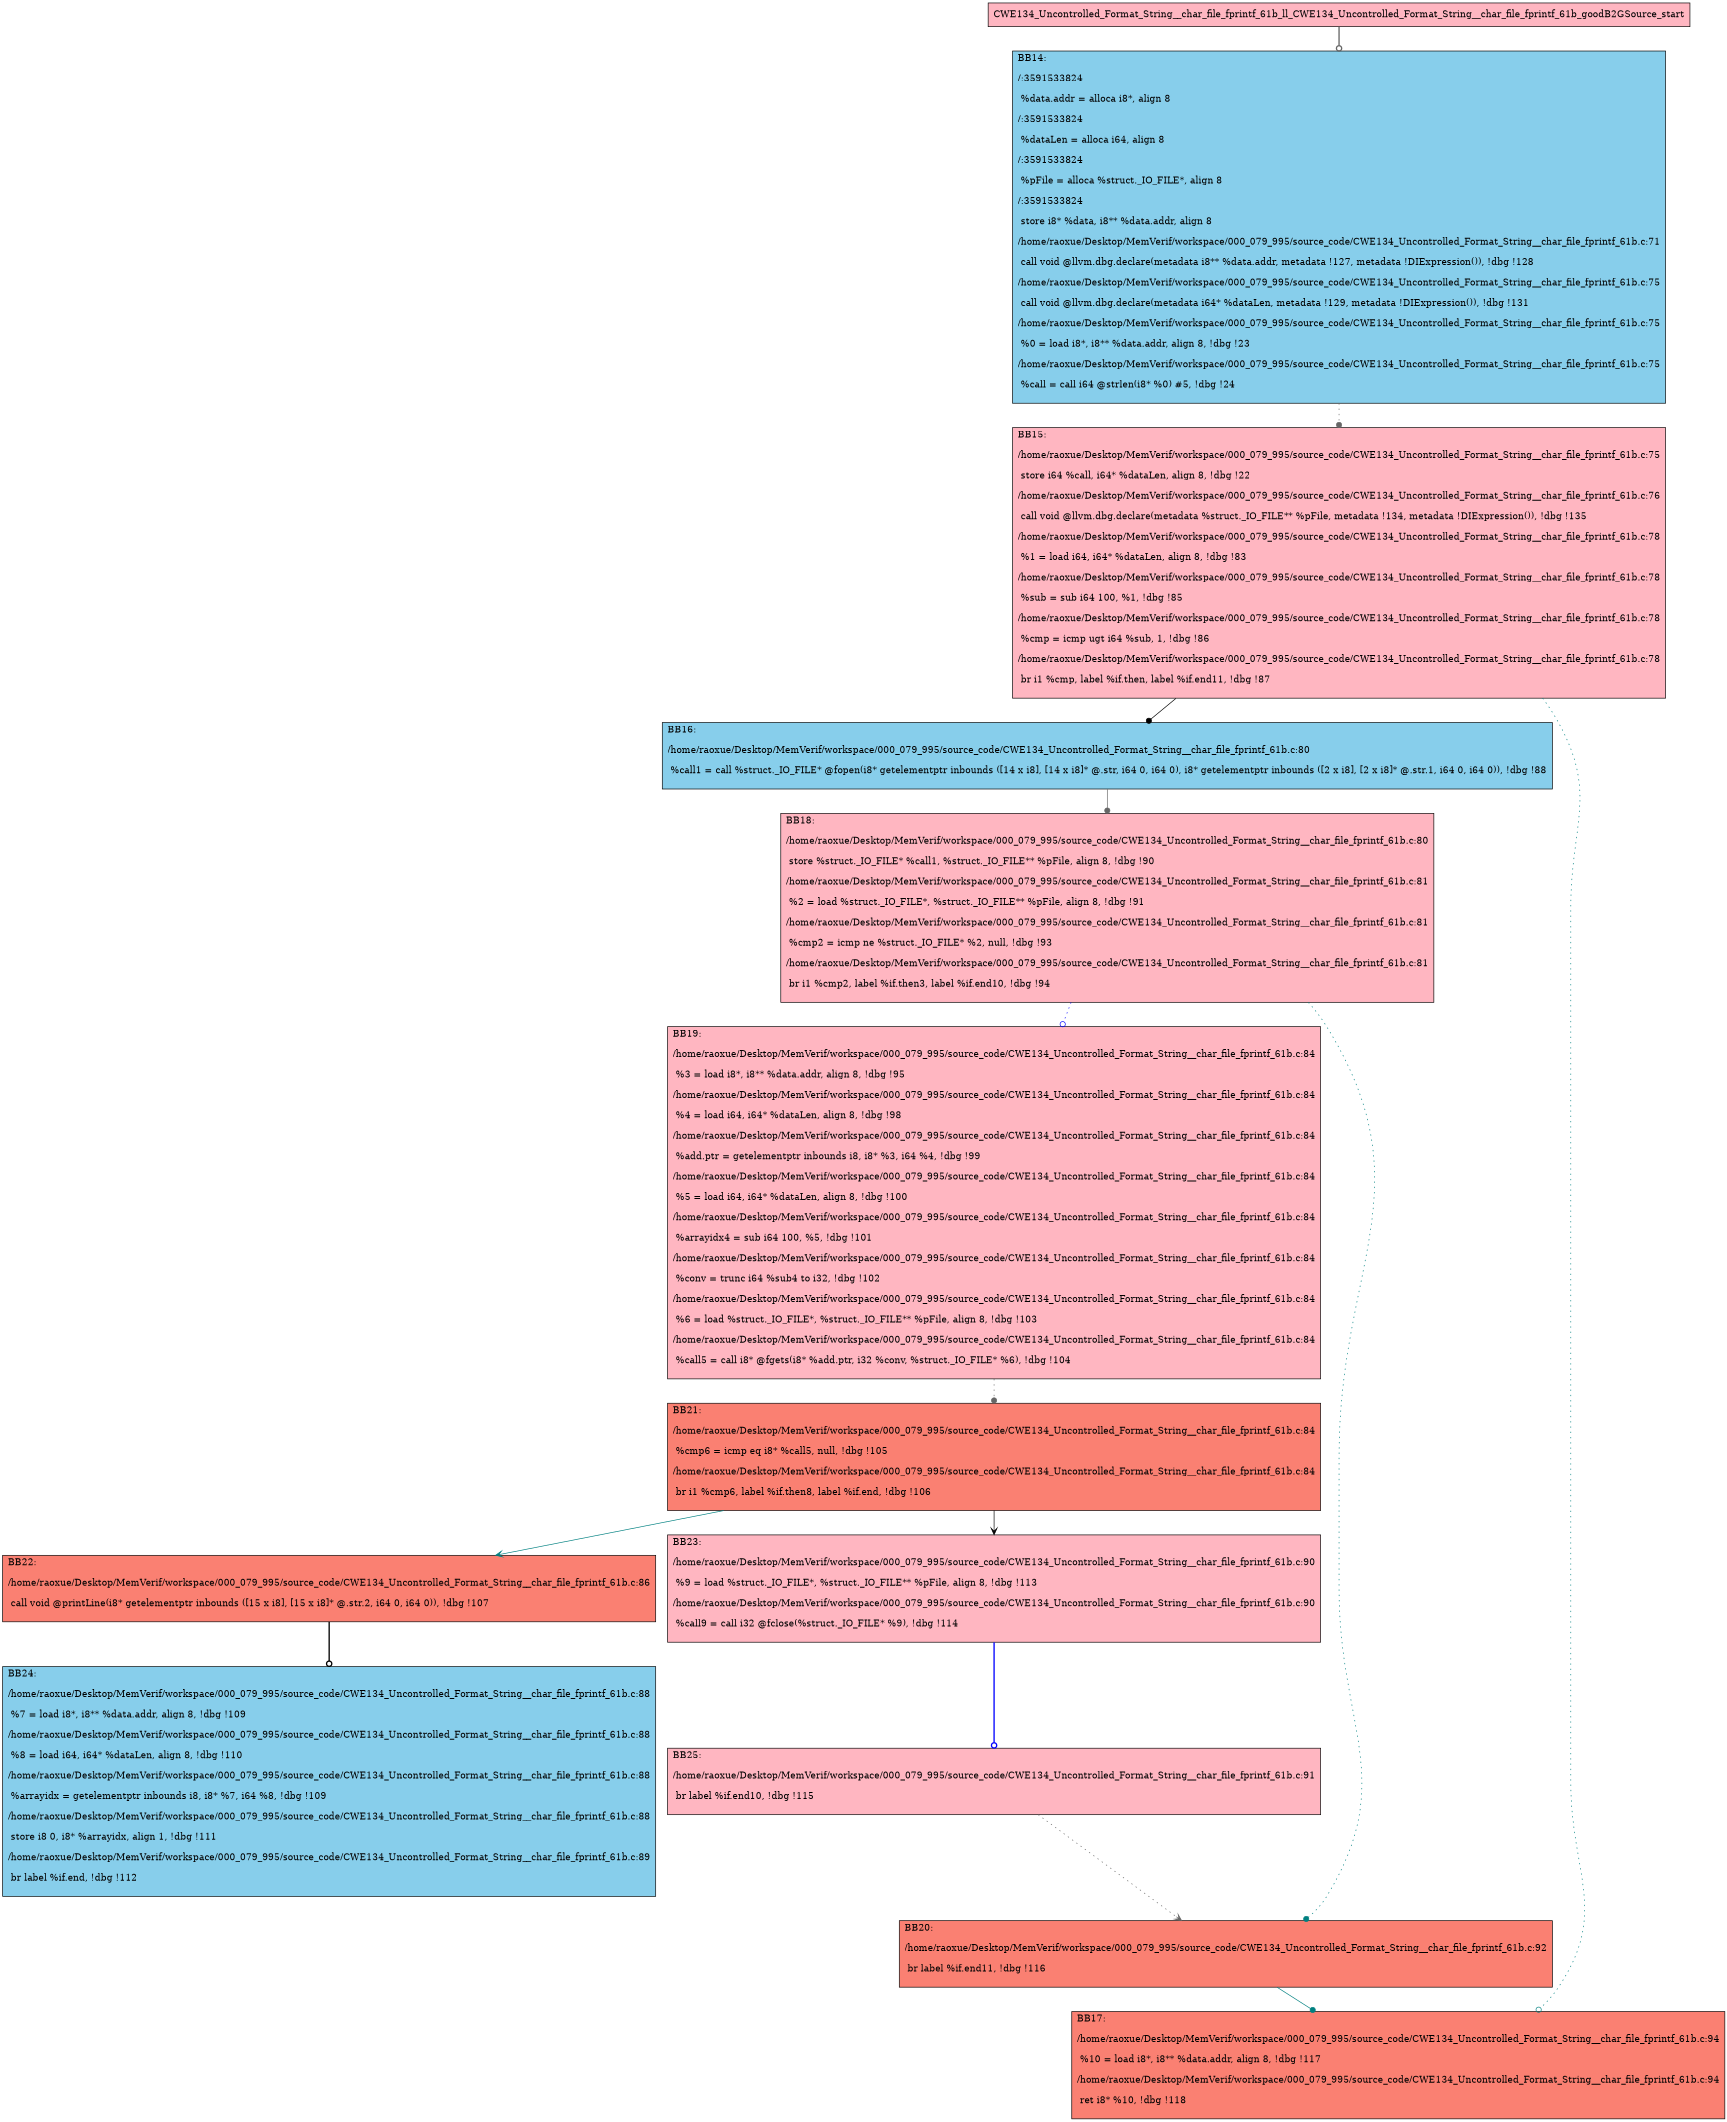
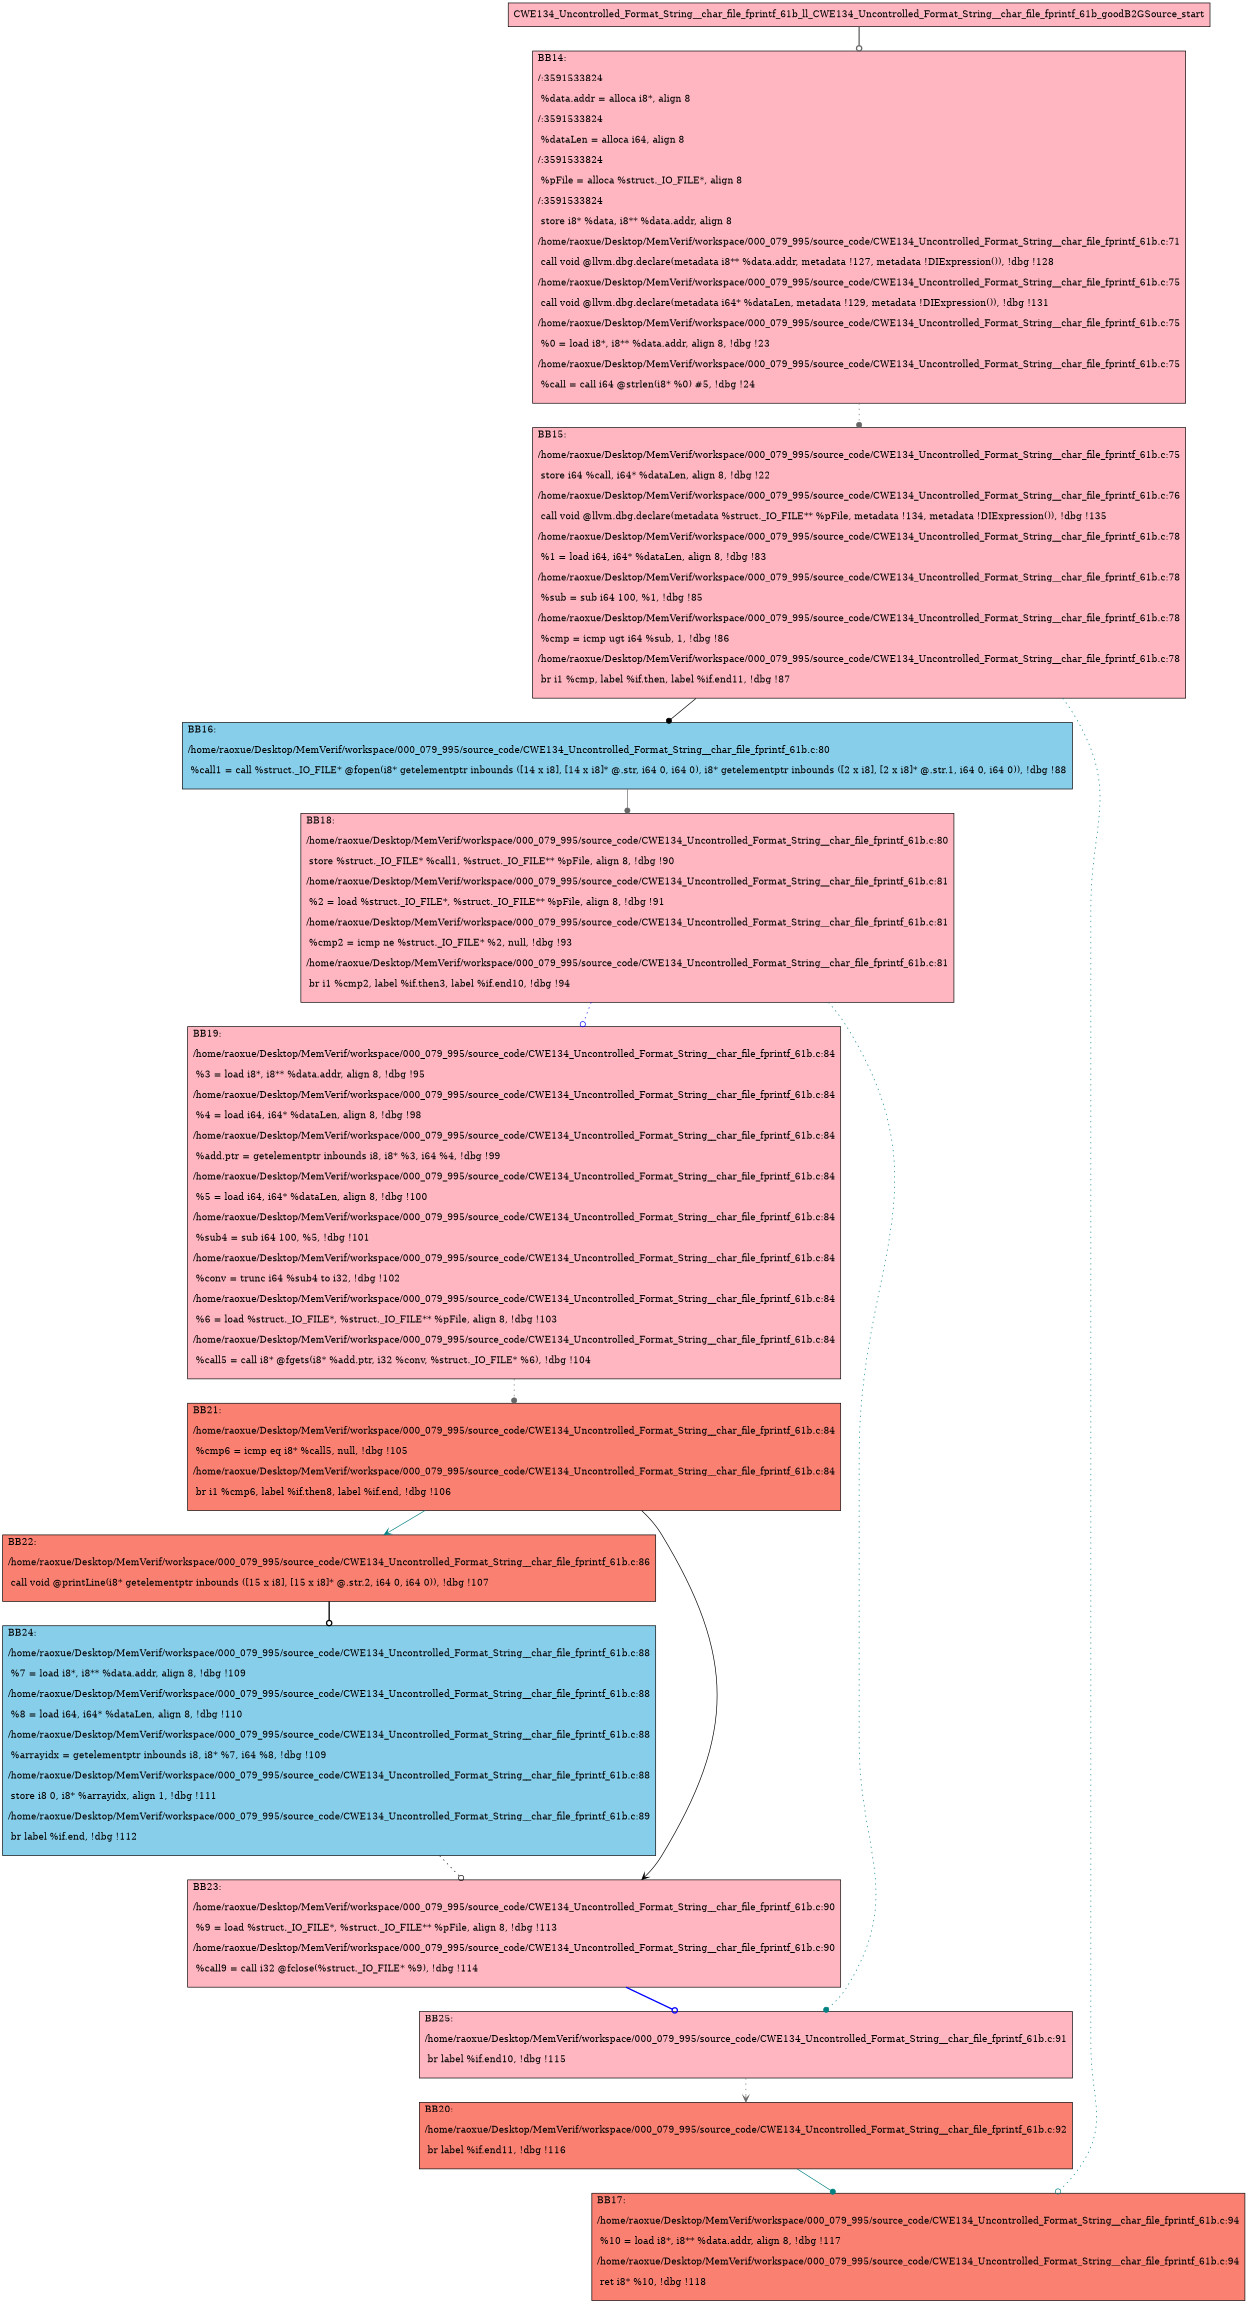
node "BB14:": fillcolor skyblue -> lightpink
node "BB19:": text "%arrayidx4 = sub i64 100, %5, !dbg !101" -> "%sub4 = sub i64 100, %5, !dbg !101"
edge "BB18:" -> "BB20:": now "BB18:" -> "BB25:"
edge "BB24:" -> "BB23:": added
